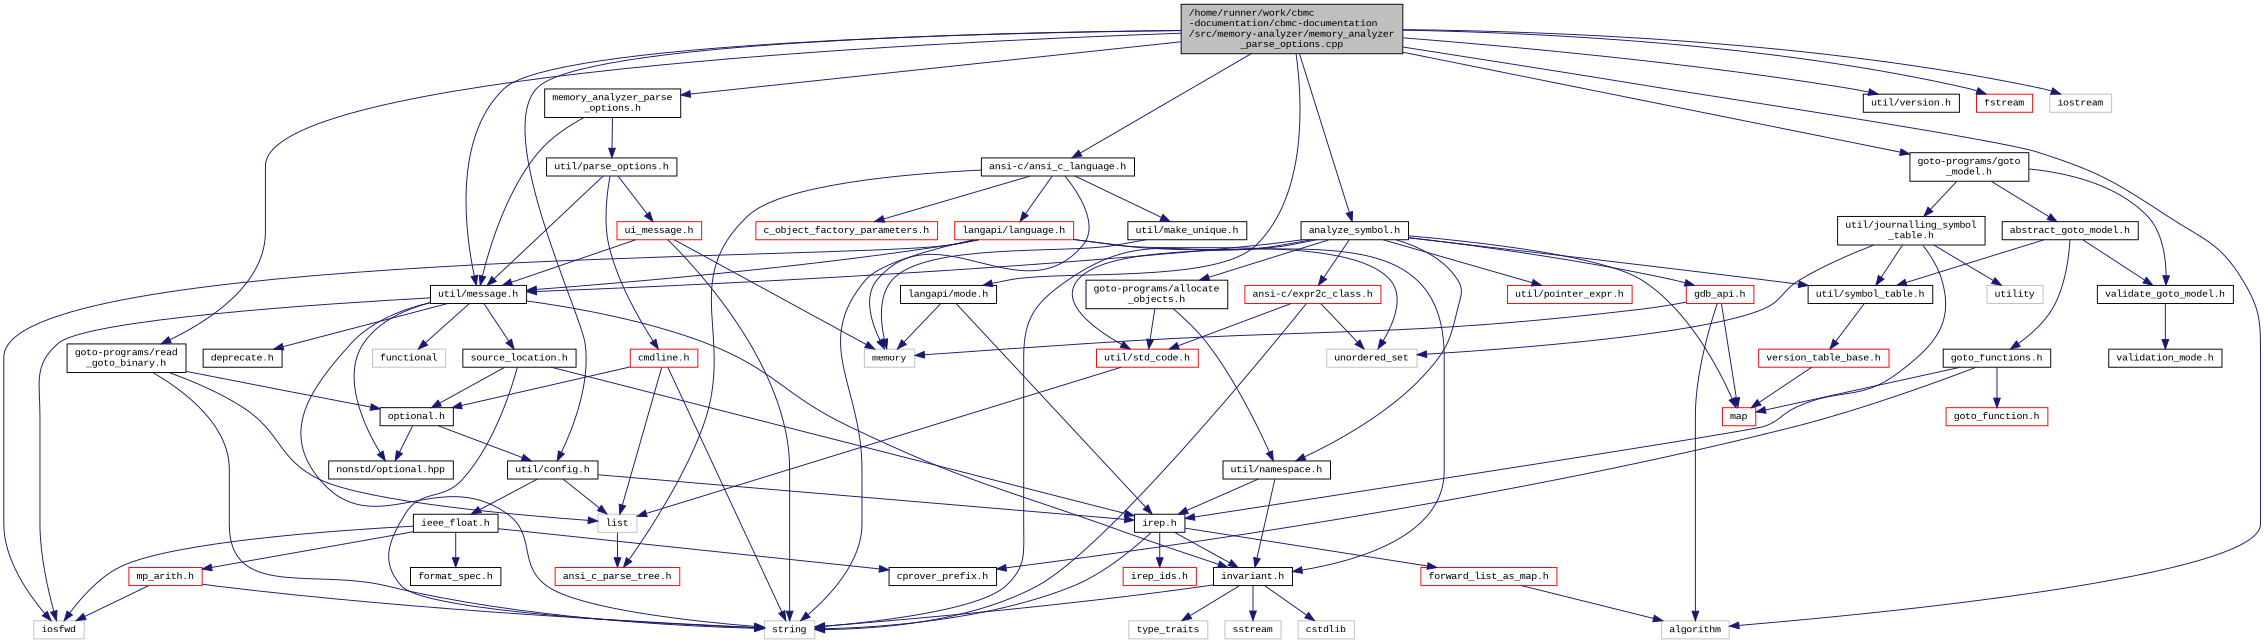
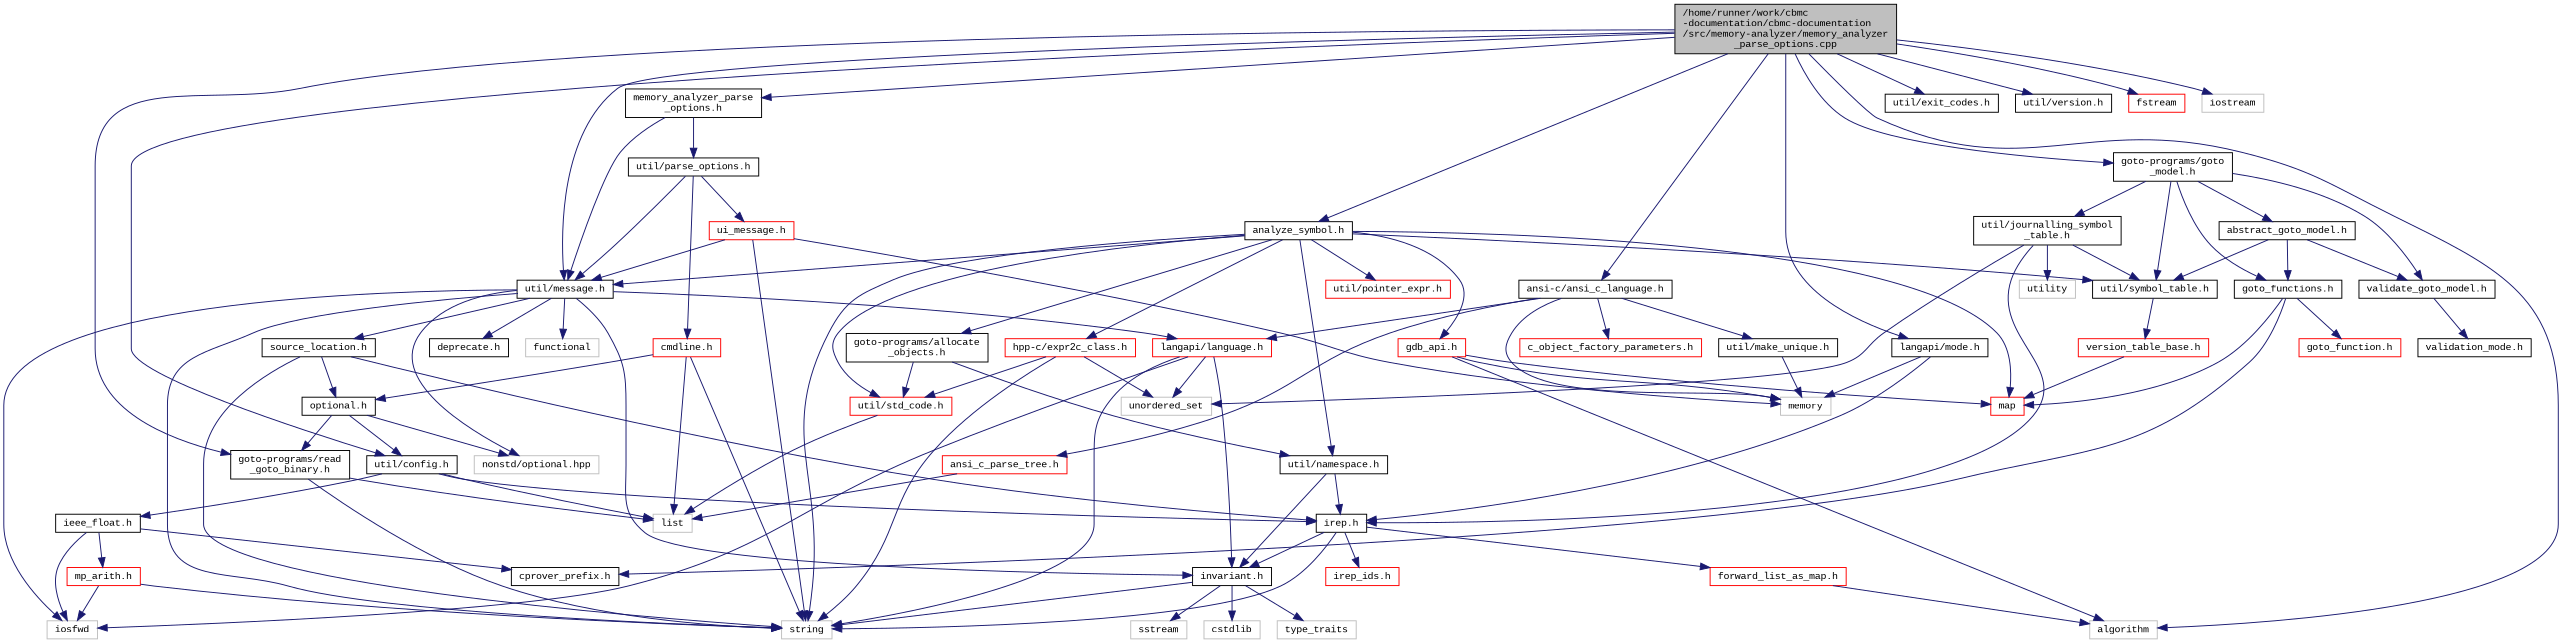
node "util/exit_codes.h": added
edge "goto-programs/goto _model.h" -> "util/symbol_table.h": added
edge "goto-programs/goto _model.h" -> "goto_functions.h": added
edge "langapi/language.h" -> "util/message.h": reversed
node "ansi-c/expr2c_class.h": label "ansi-c/expr2c_class.h" -> "hpp-c/expr2c_class.h"
edge "goto-programs/read _goto_binary.h" -> "optional.h": reversed
node "nonstd/optional.hpp": color black -> grey75
edge "list" -> "ansi_c_parse_tree.h": reversed
node "format_spec.h": removed
